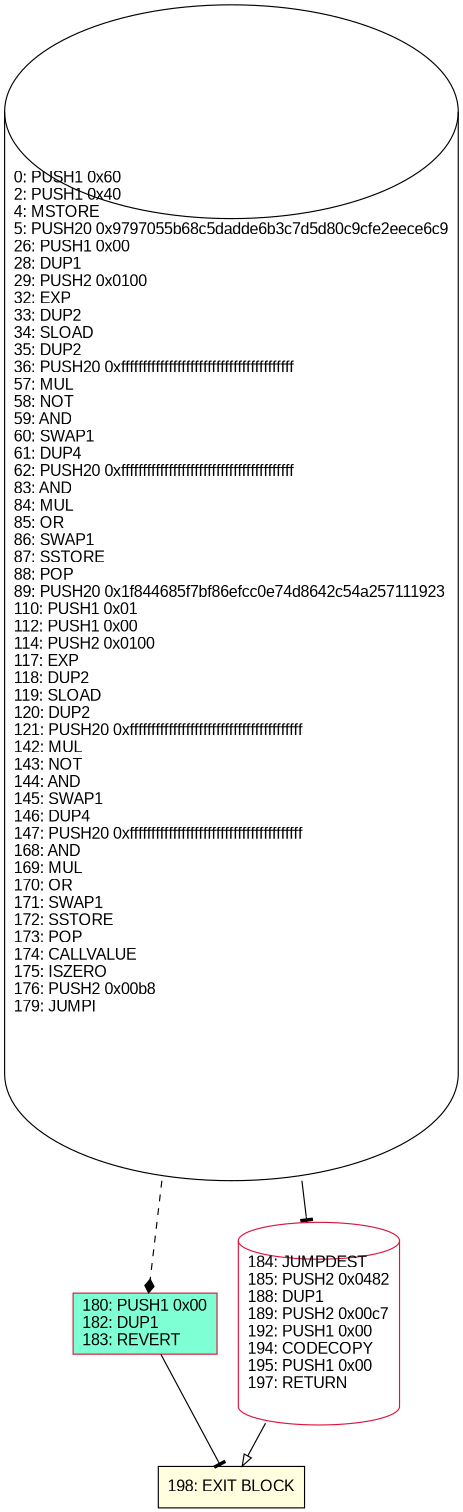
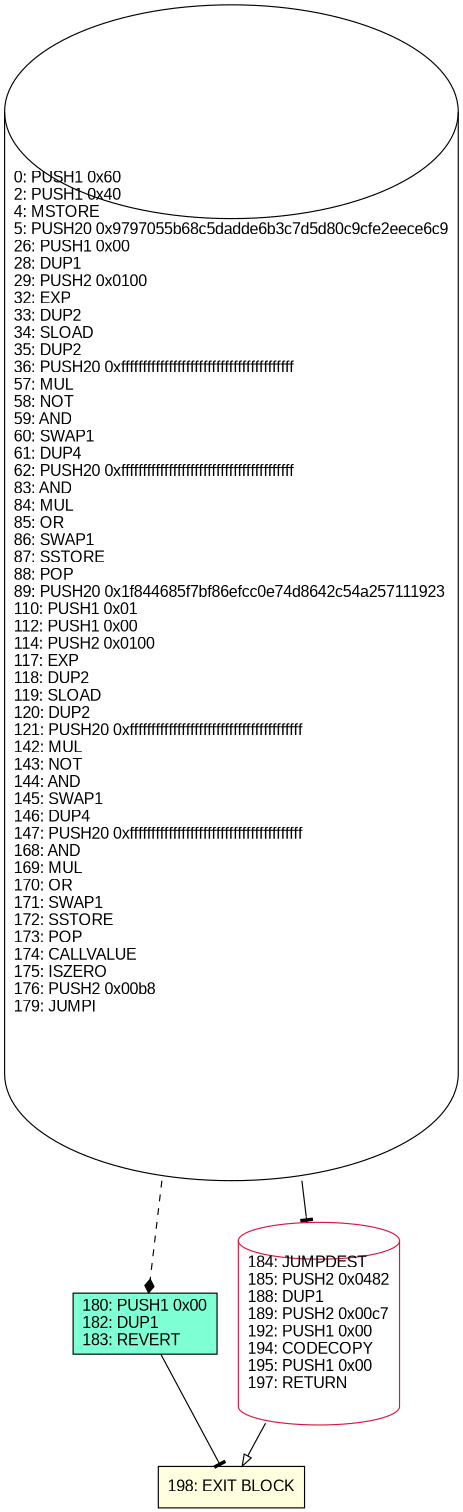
node "180: PUSH1 0x00 182: DUP1 183: REVERT": color crimson -> black
